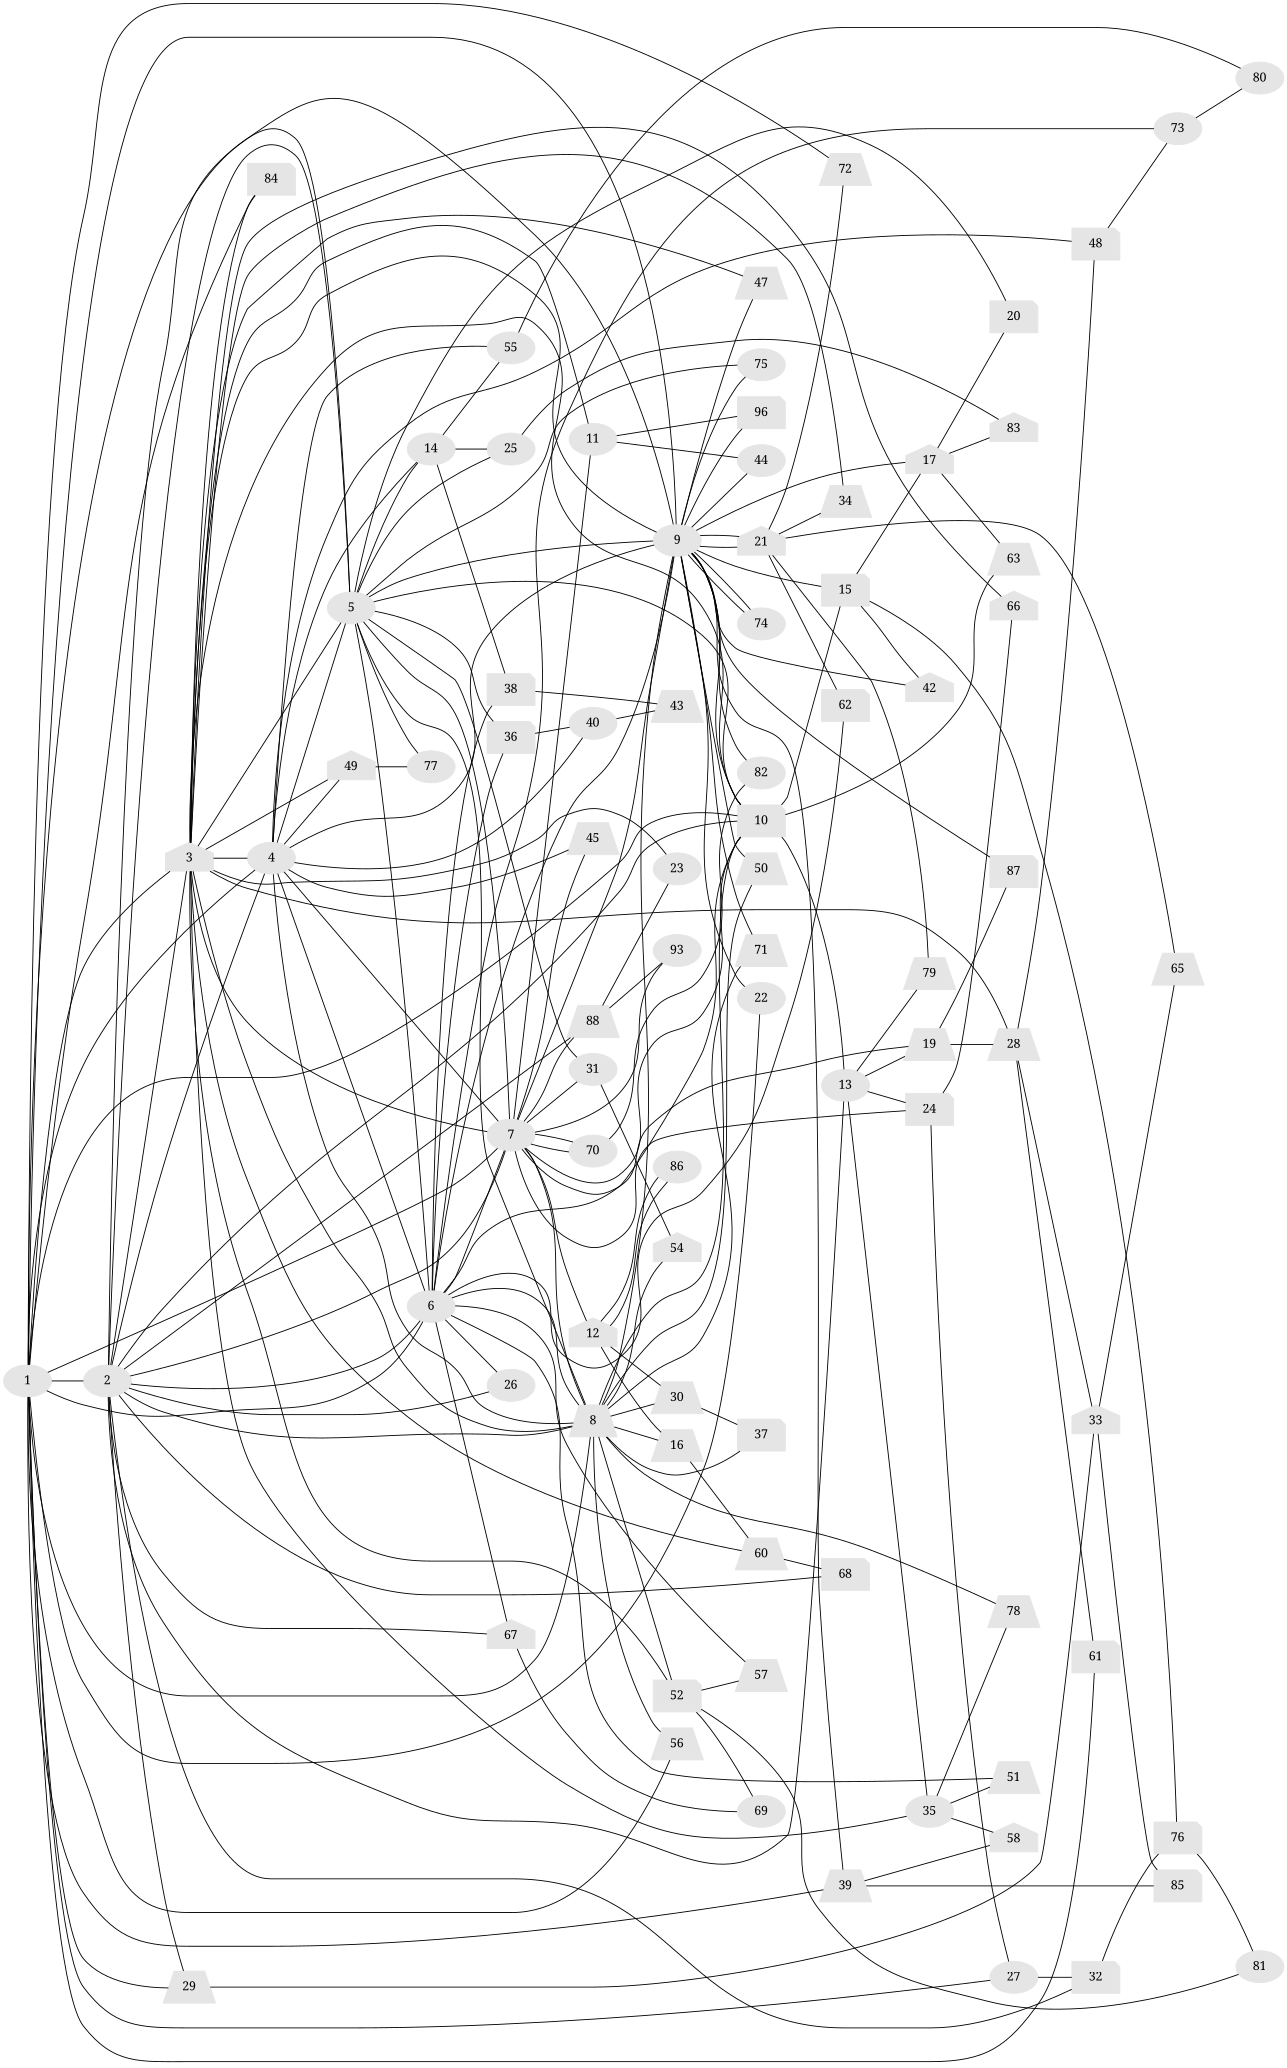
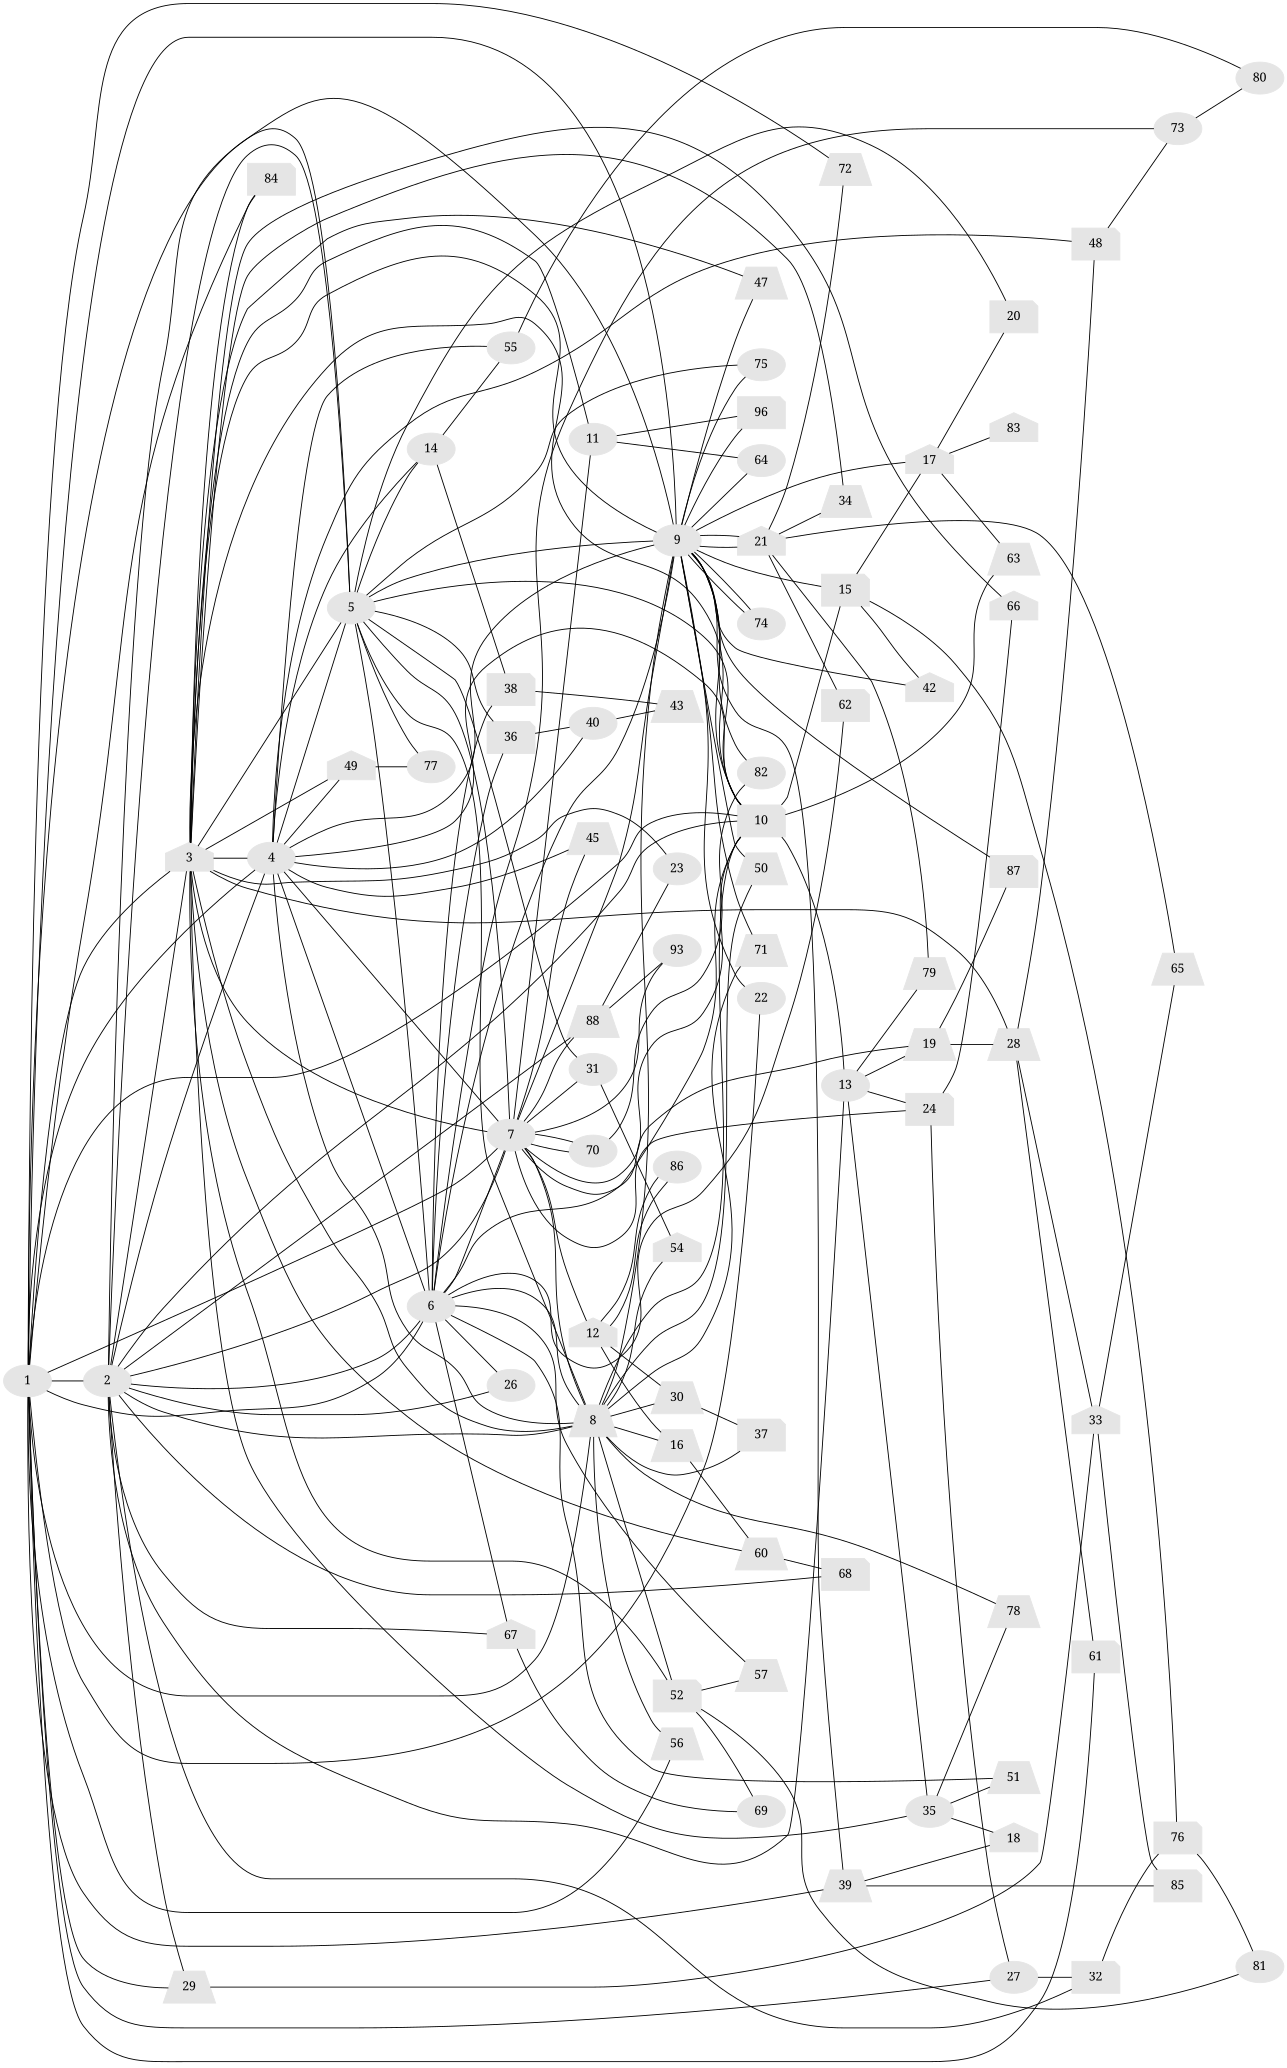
node "25": removed
node "44": label "44" -> "64"
edge "10" -- "4": added
node "58": label "58" -> "18"
